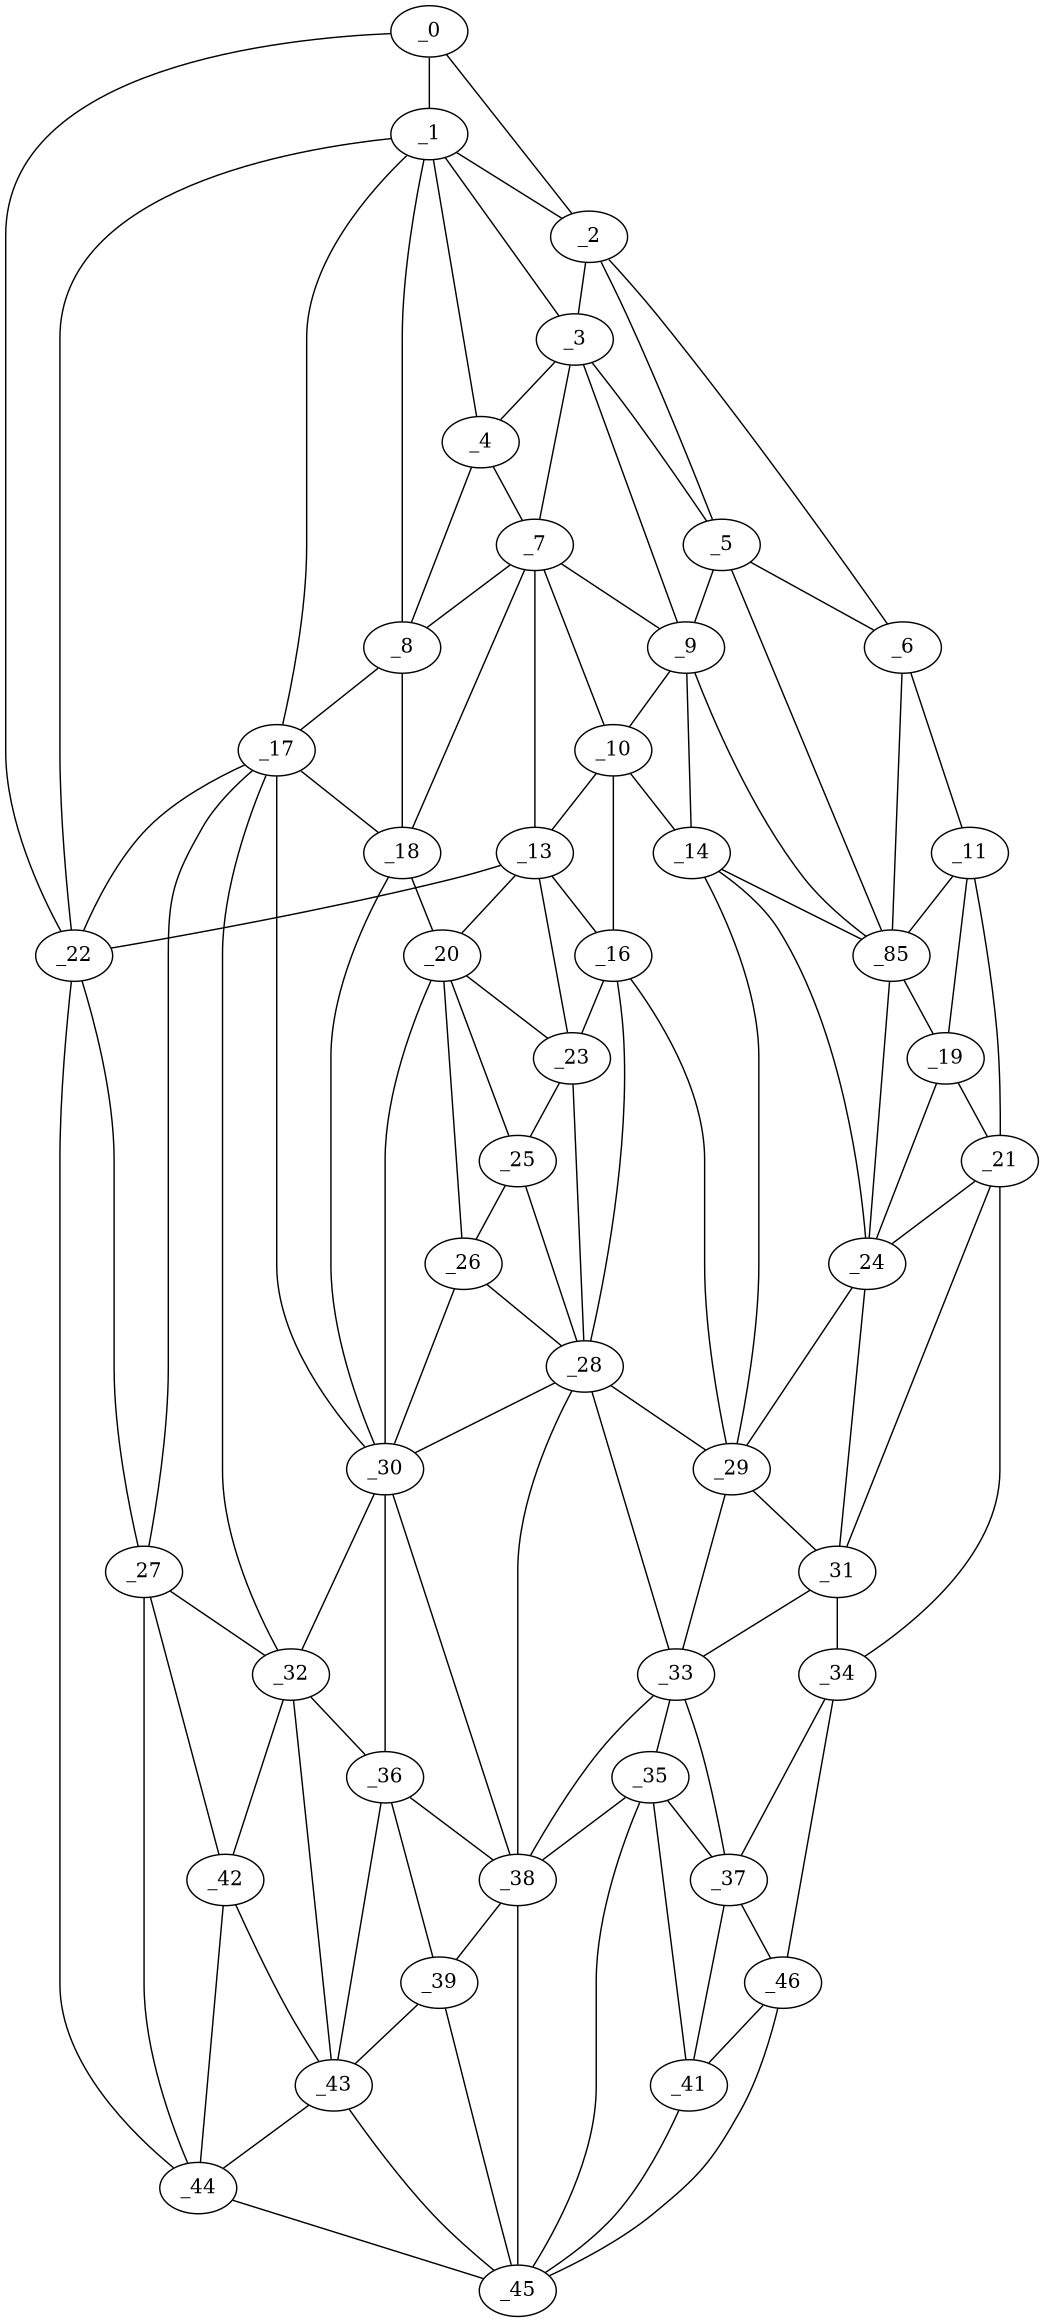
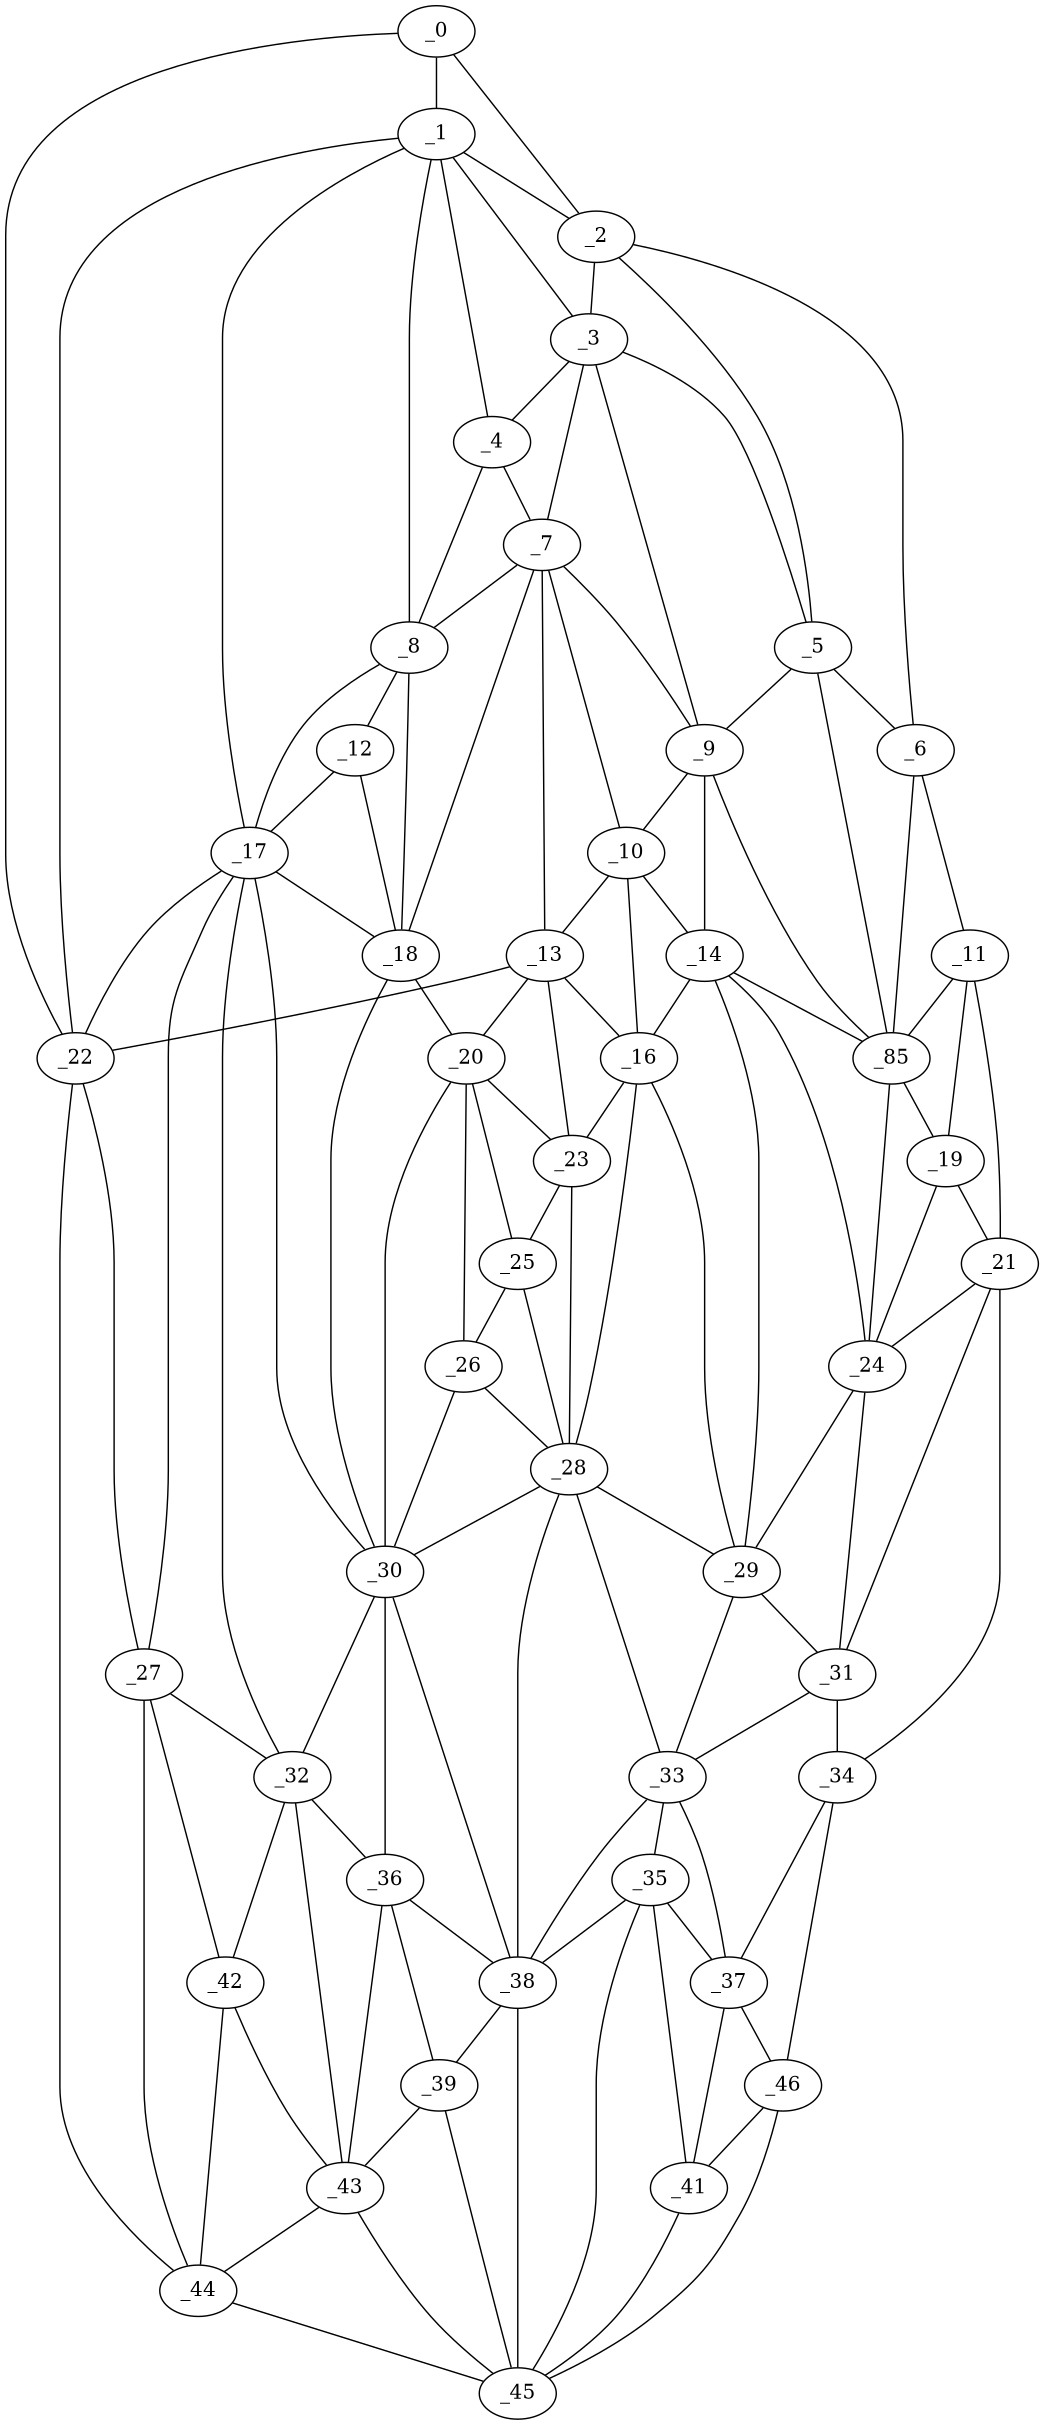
node "_12": added
edge "_14" -- "_16": added
